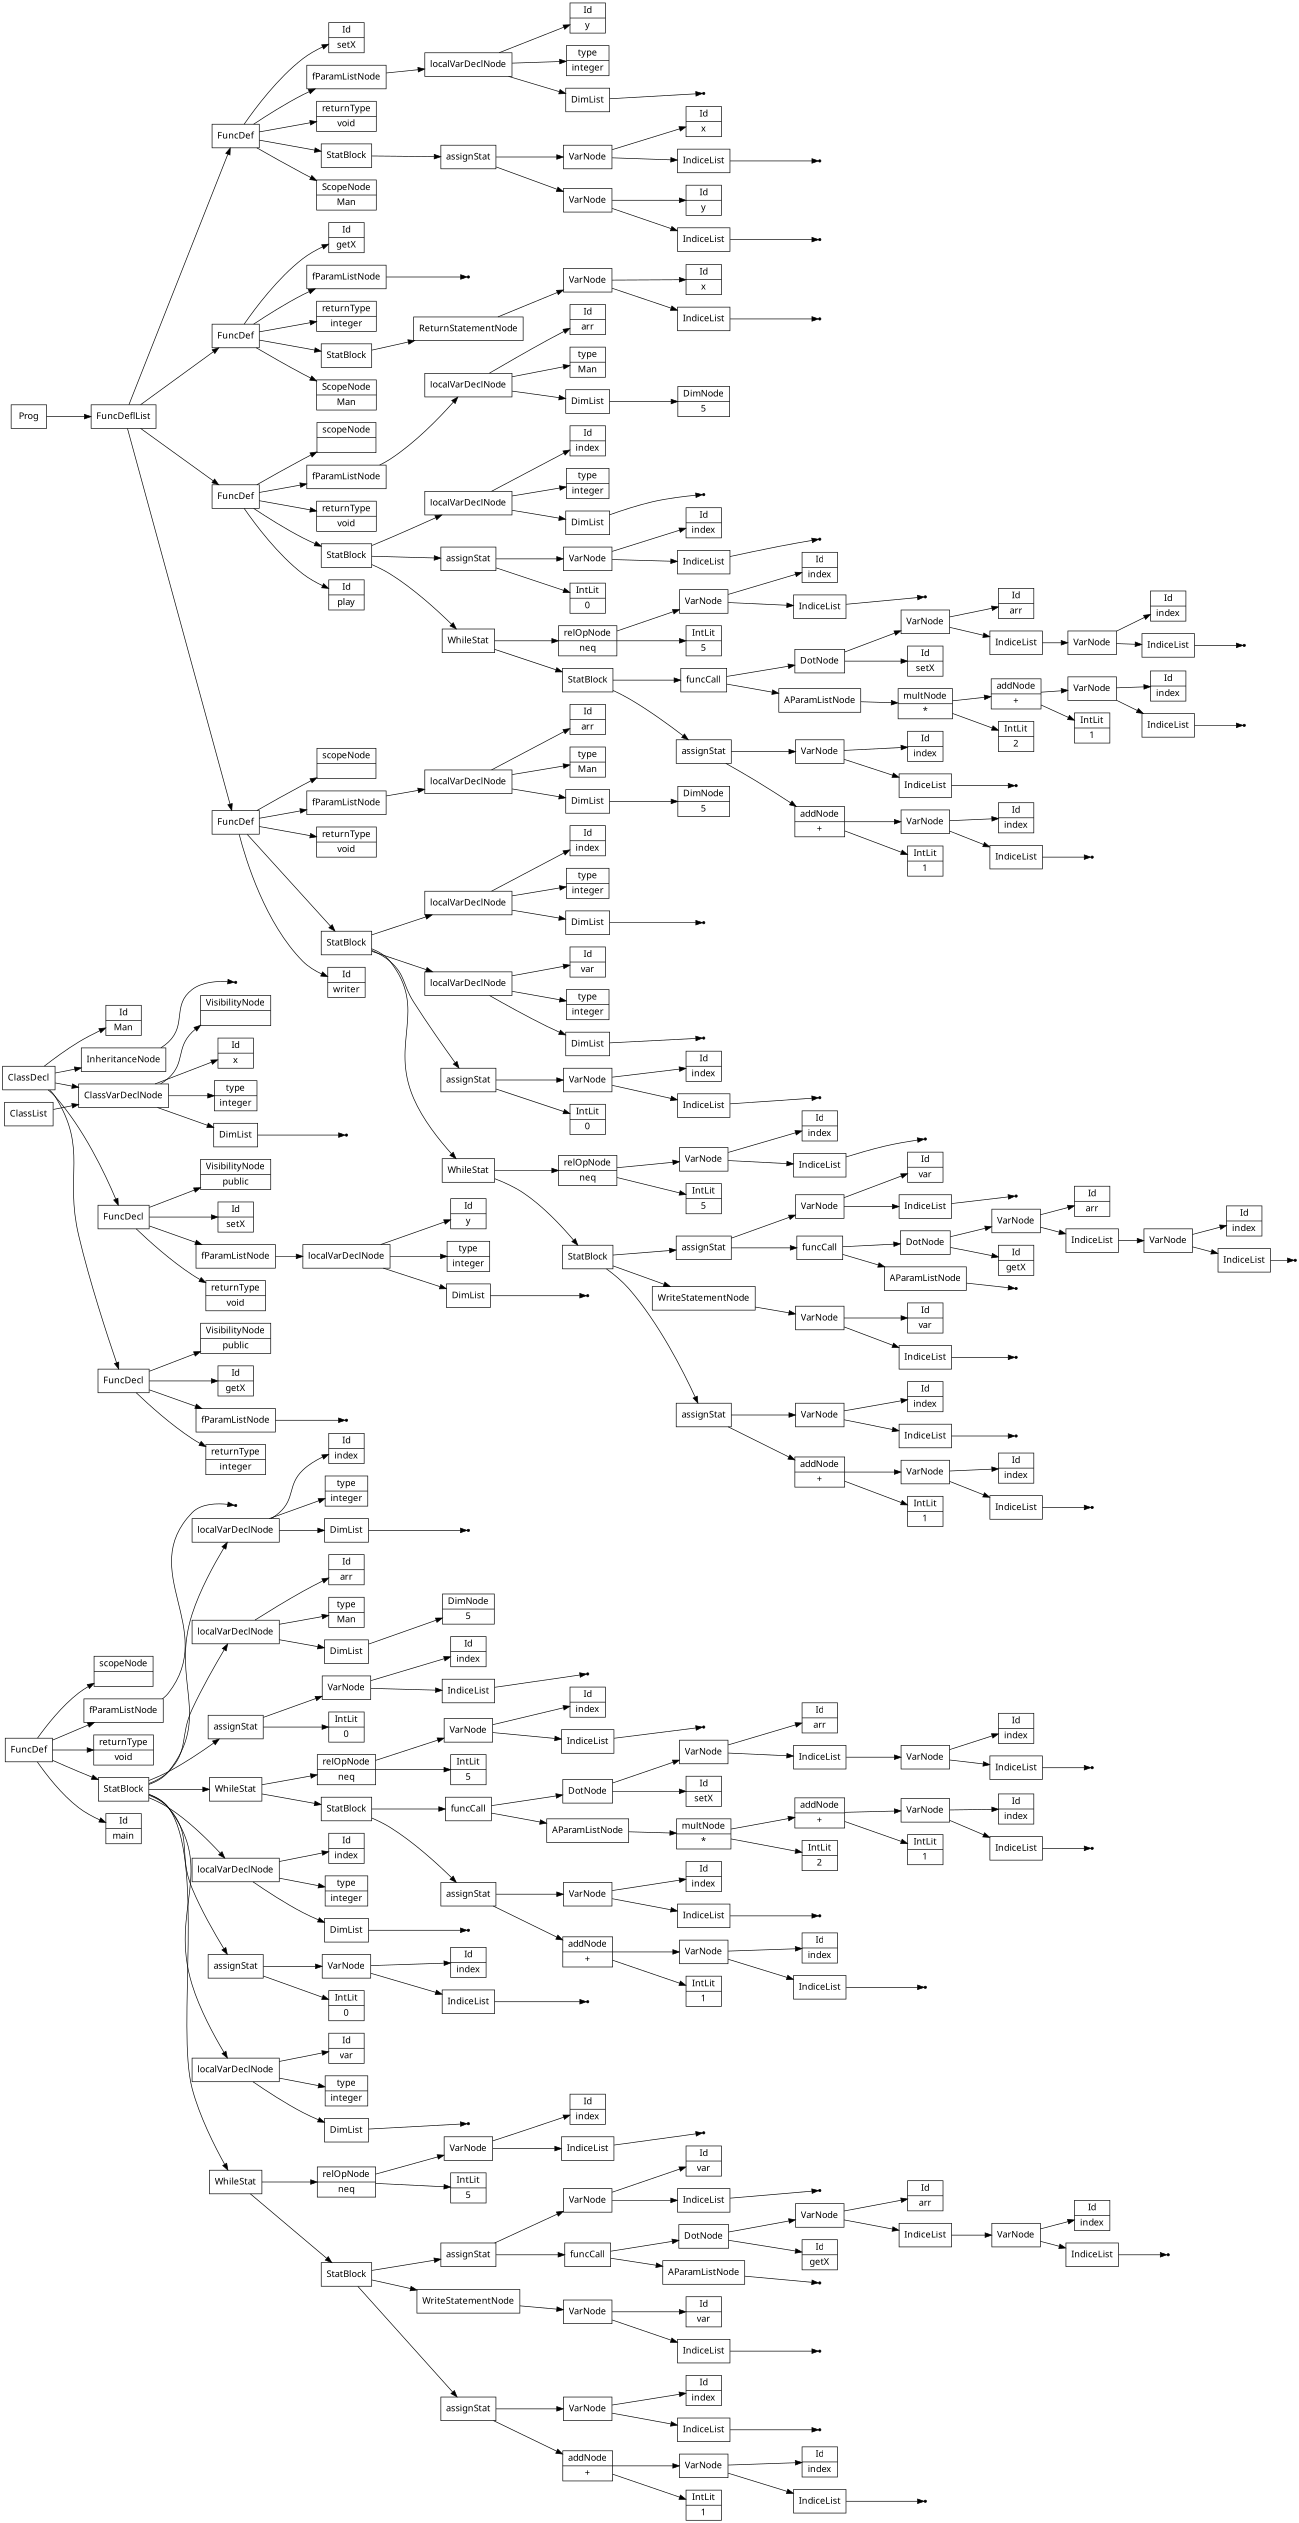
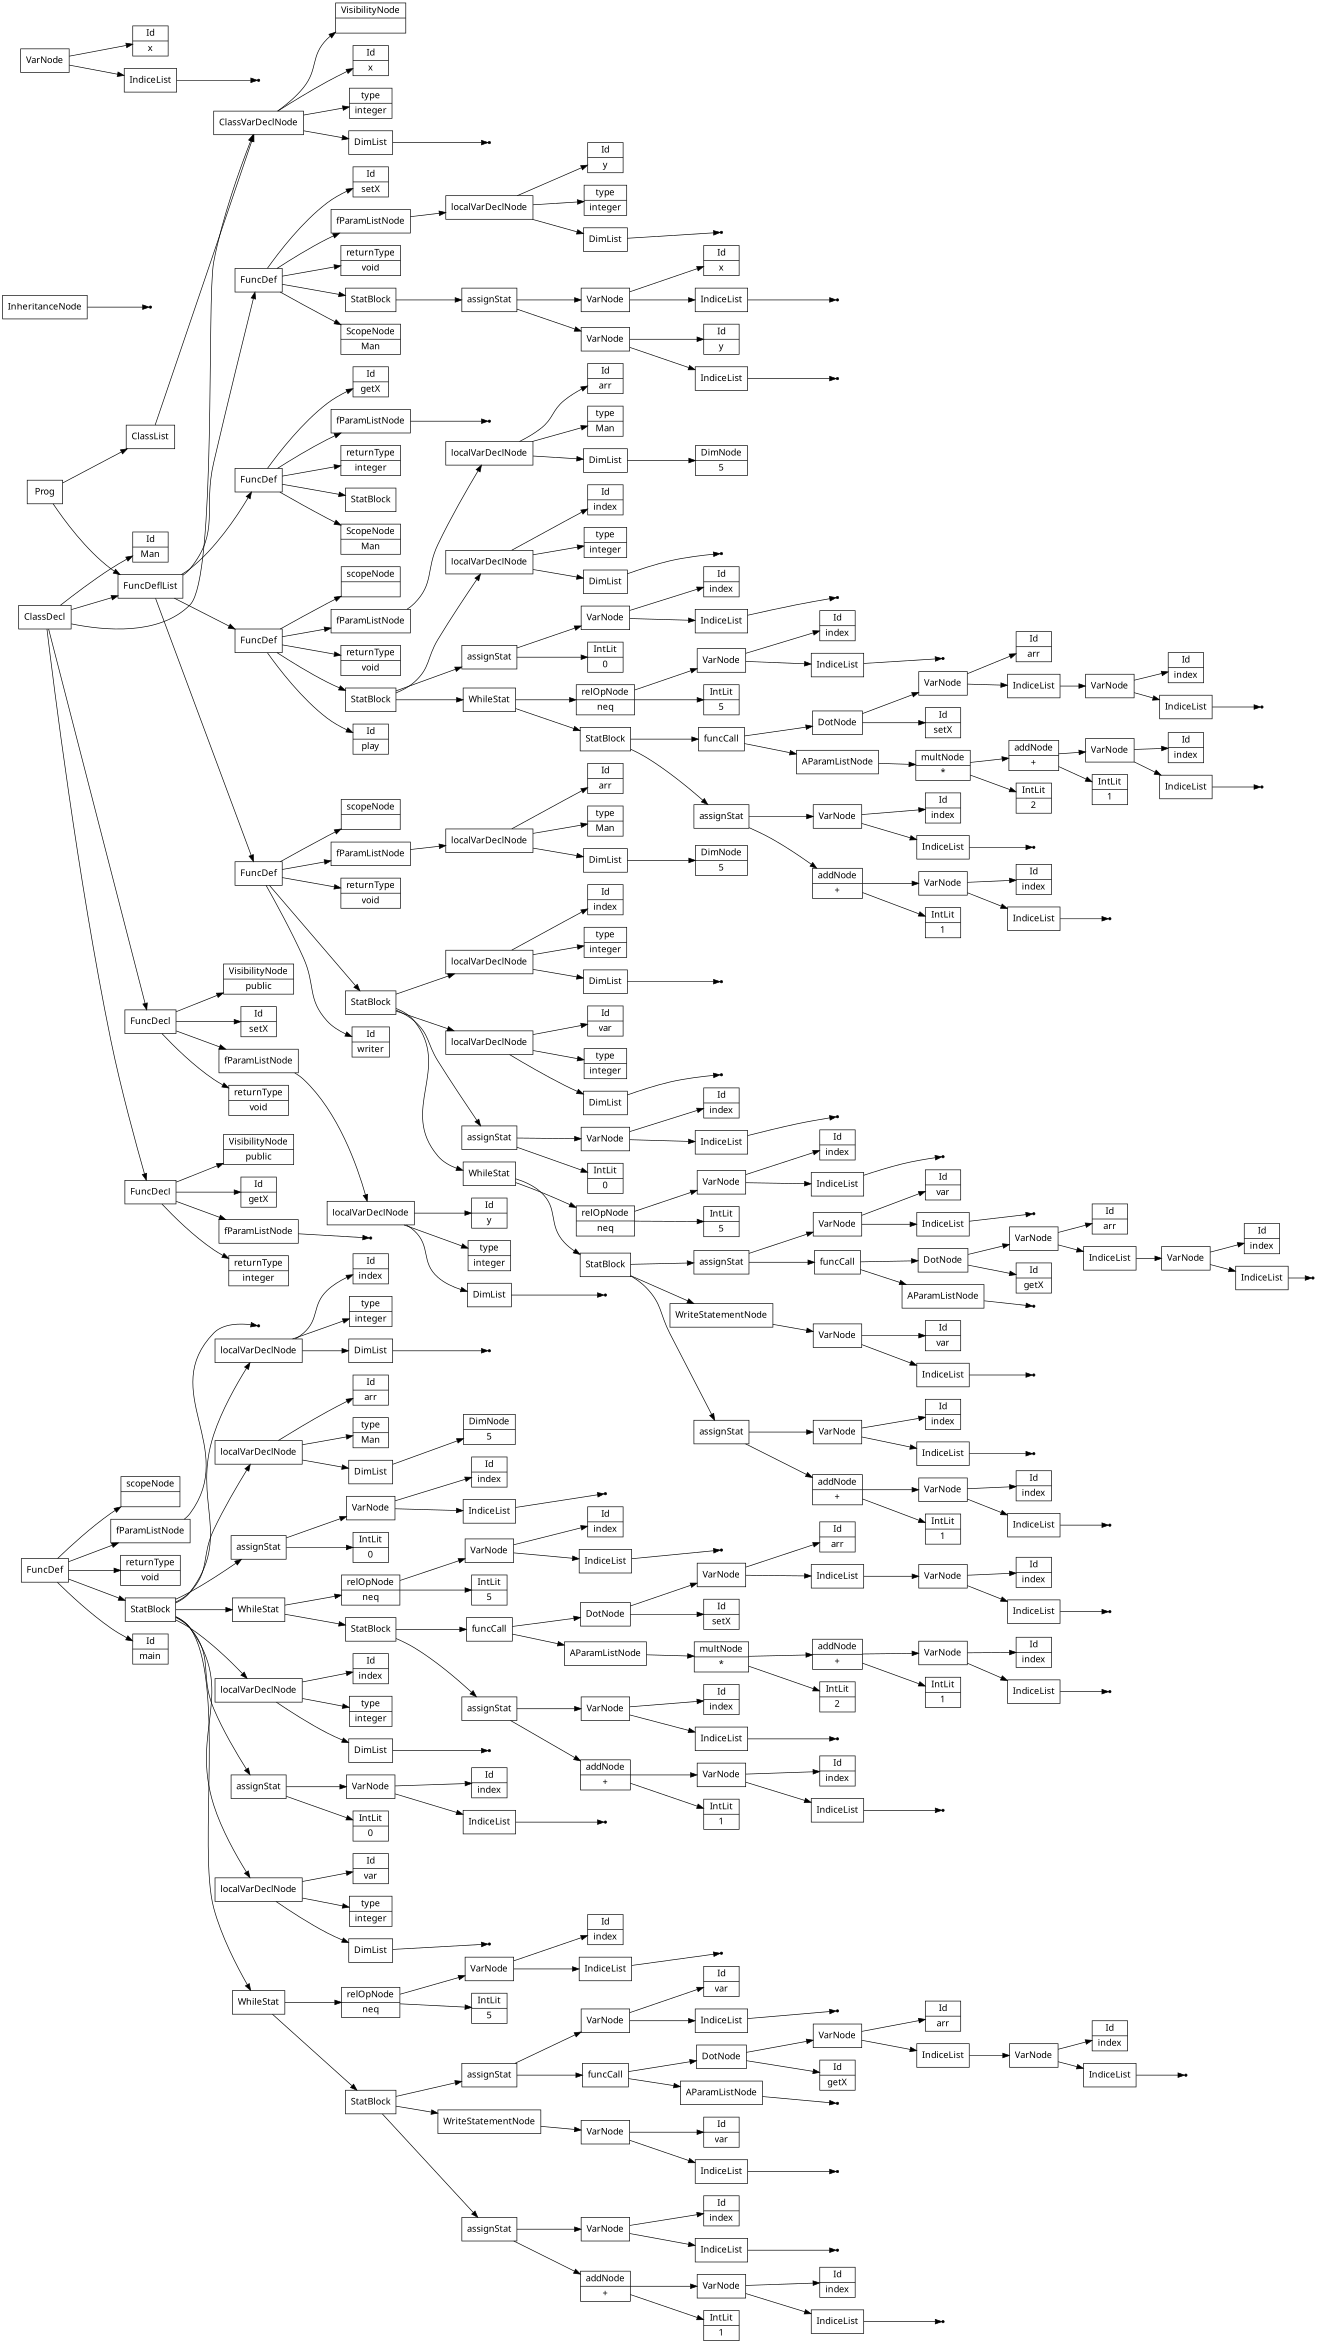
node "ReturnStatementNode": removed
edge "Prog" -> "ClassList": added
edge "ClassDecl" -> "InheritanceNode": now "ClassDecl" -> "FuncDeflList"
